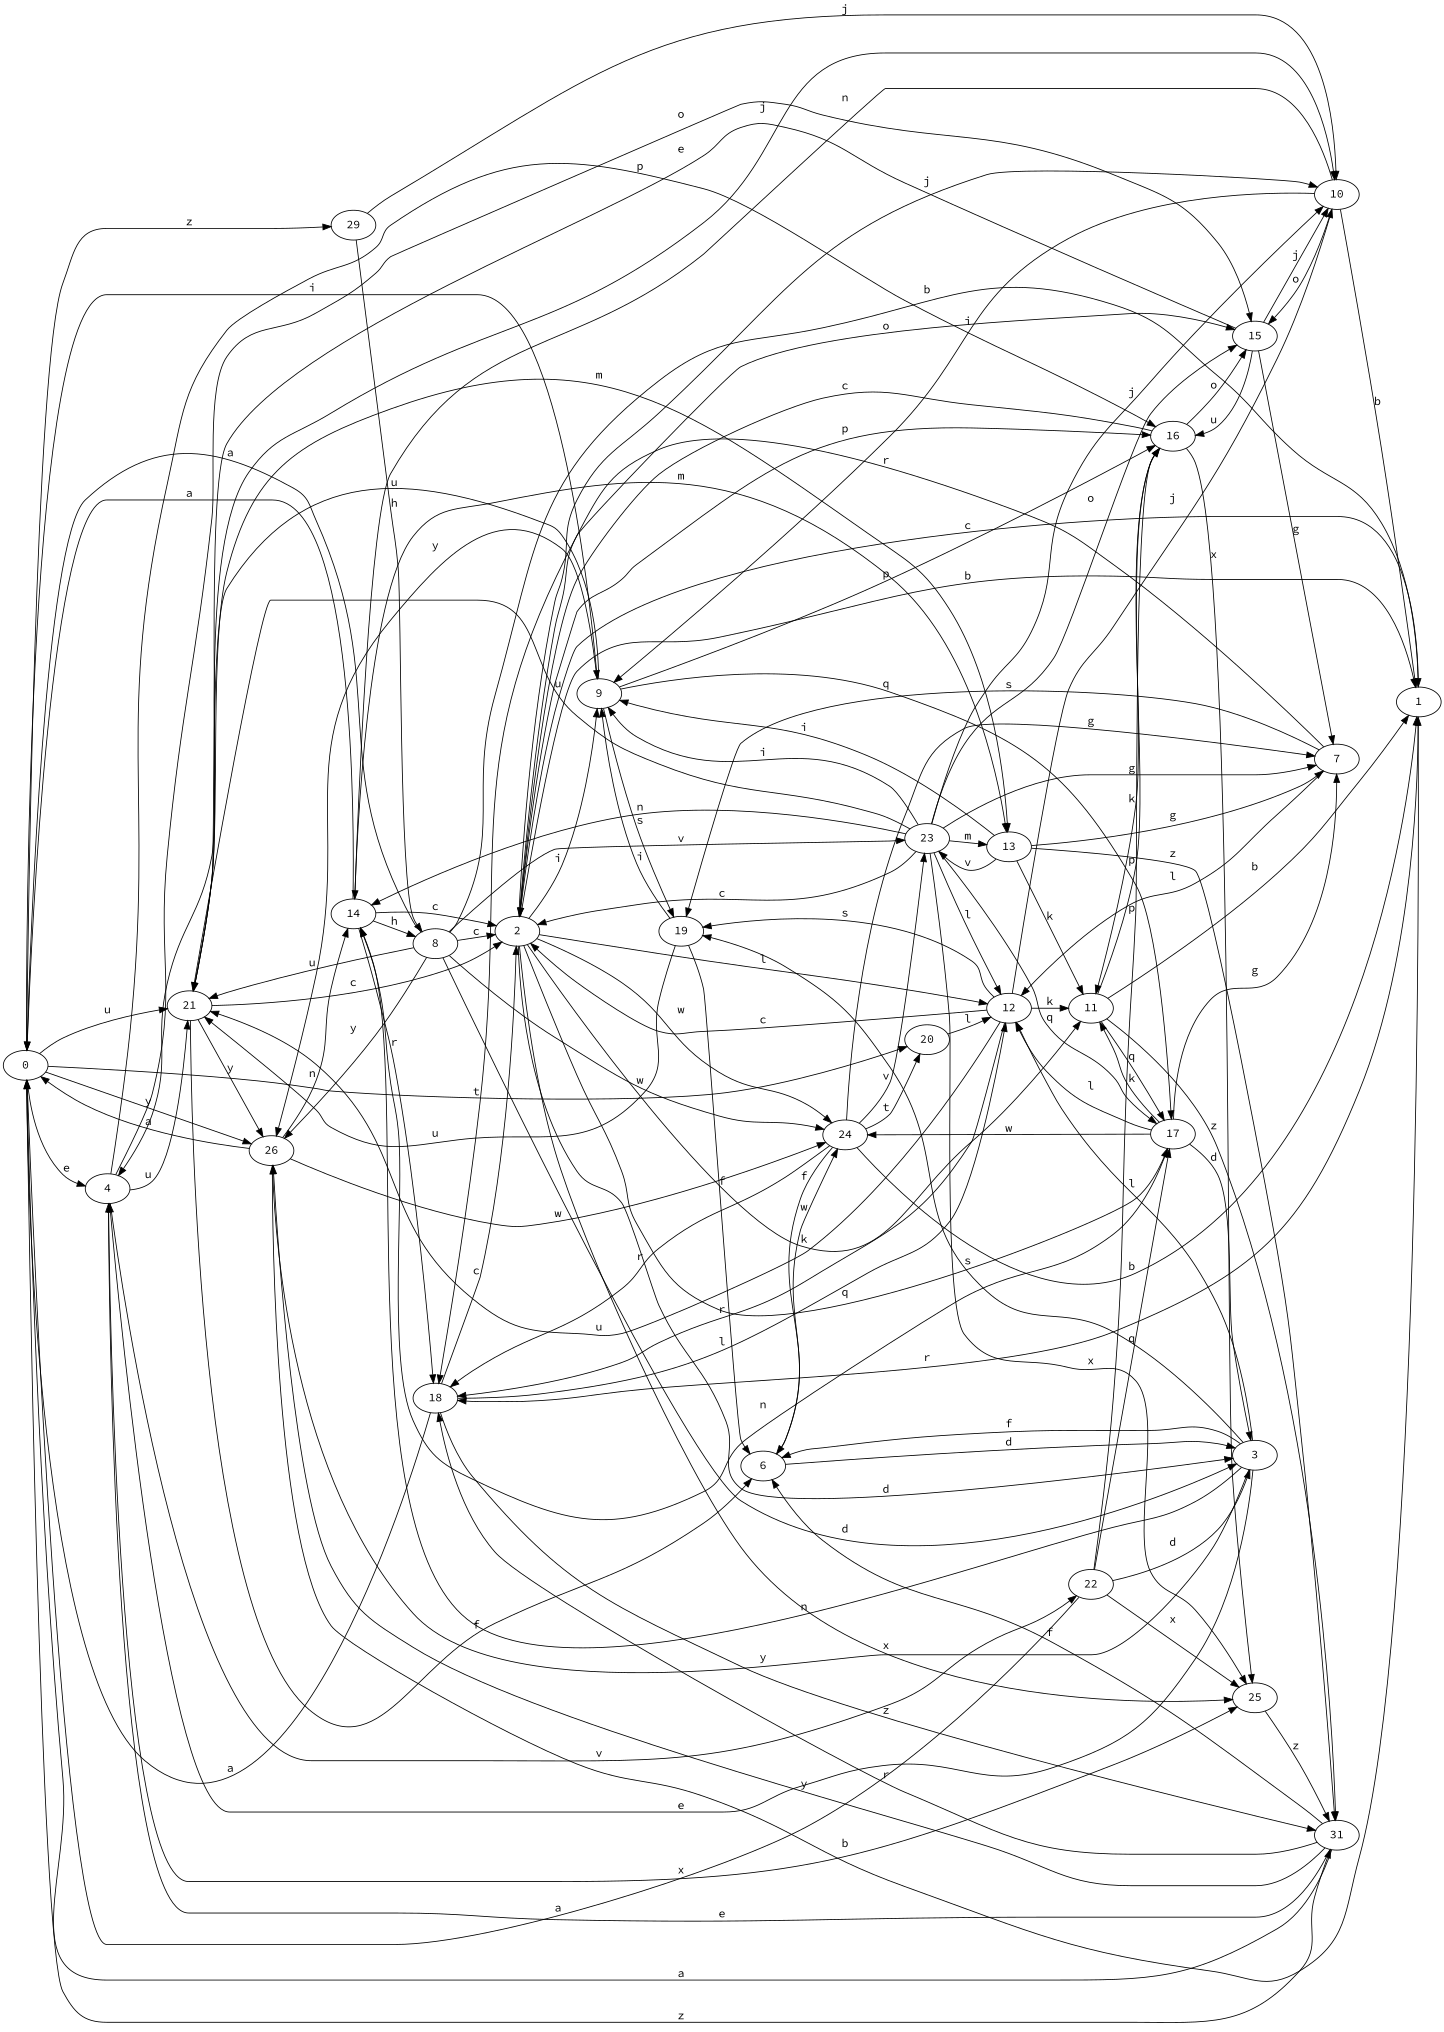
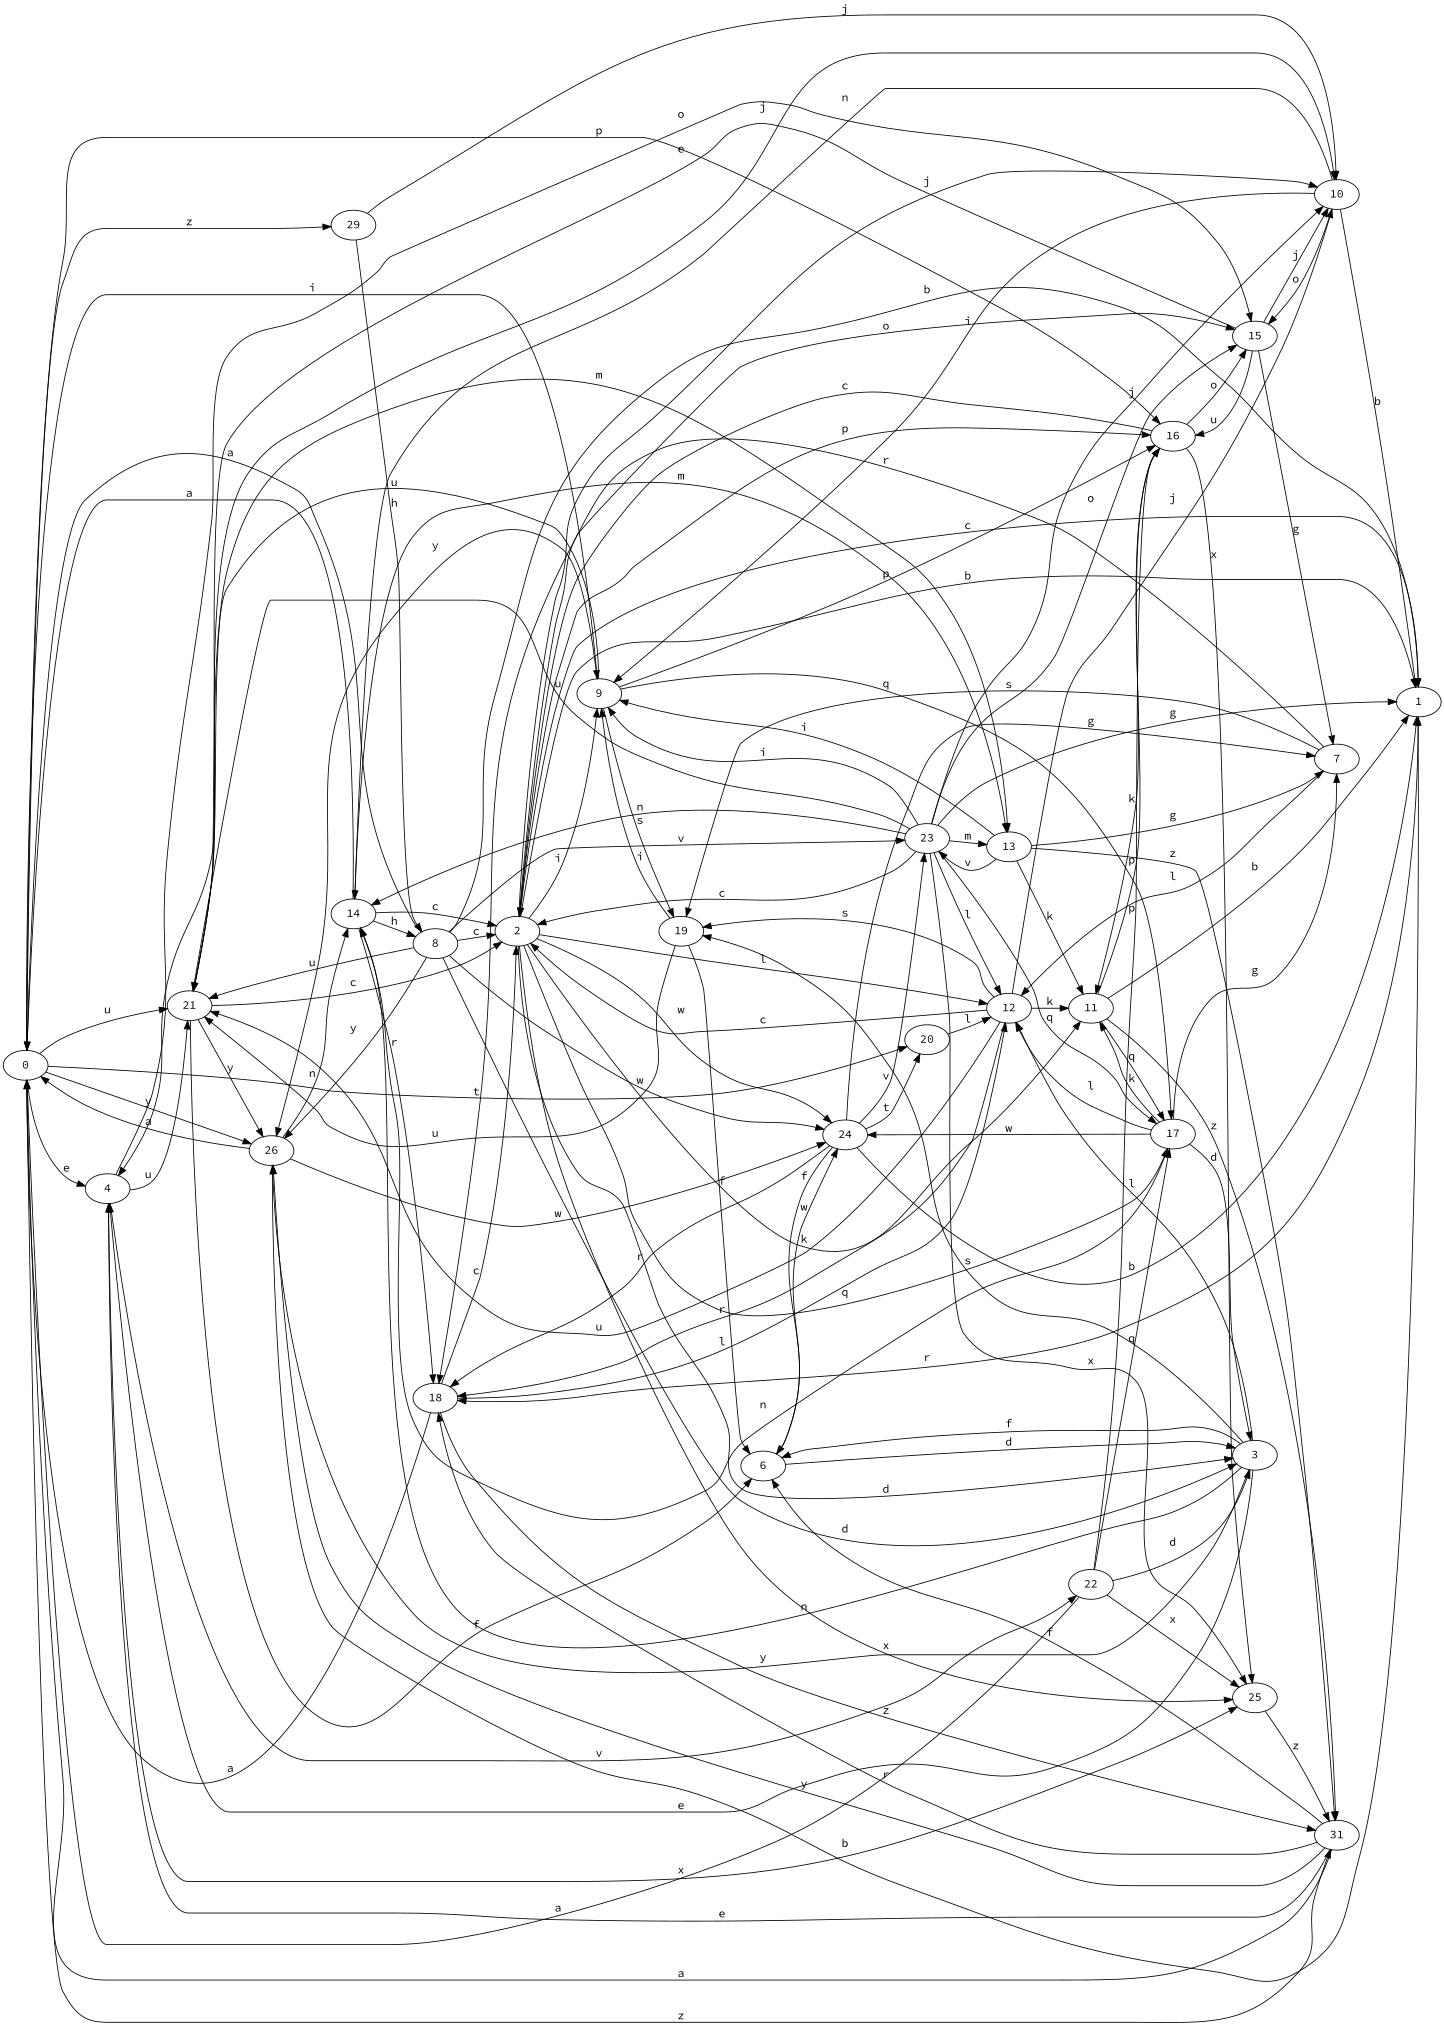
edge "4" -> "16": now "0" -> "16"
edge "23" -> "7": now "23" -> "1"
